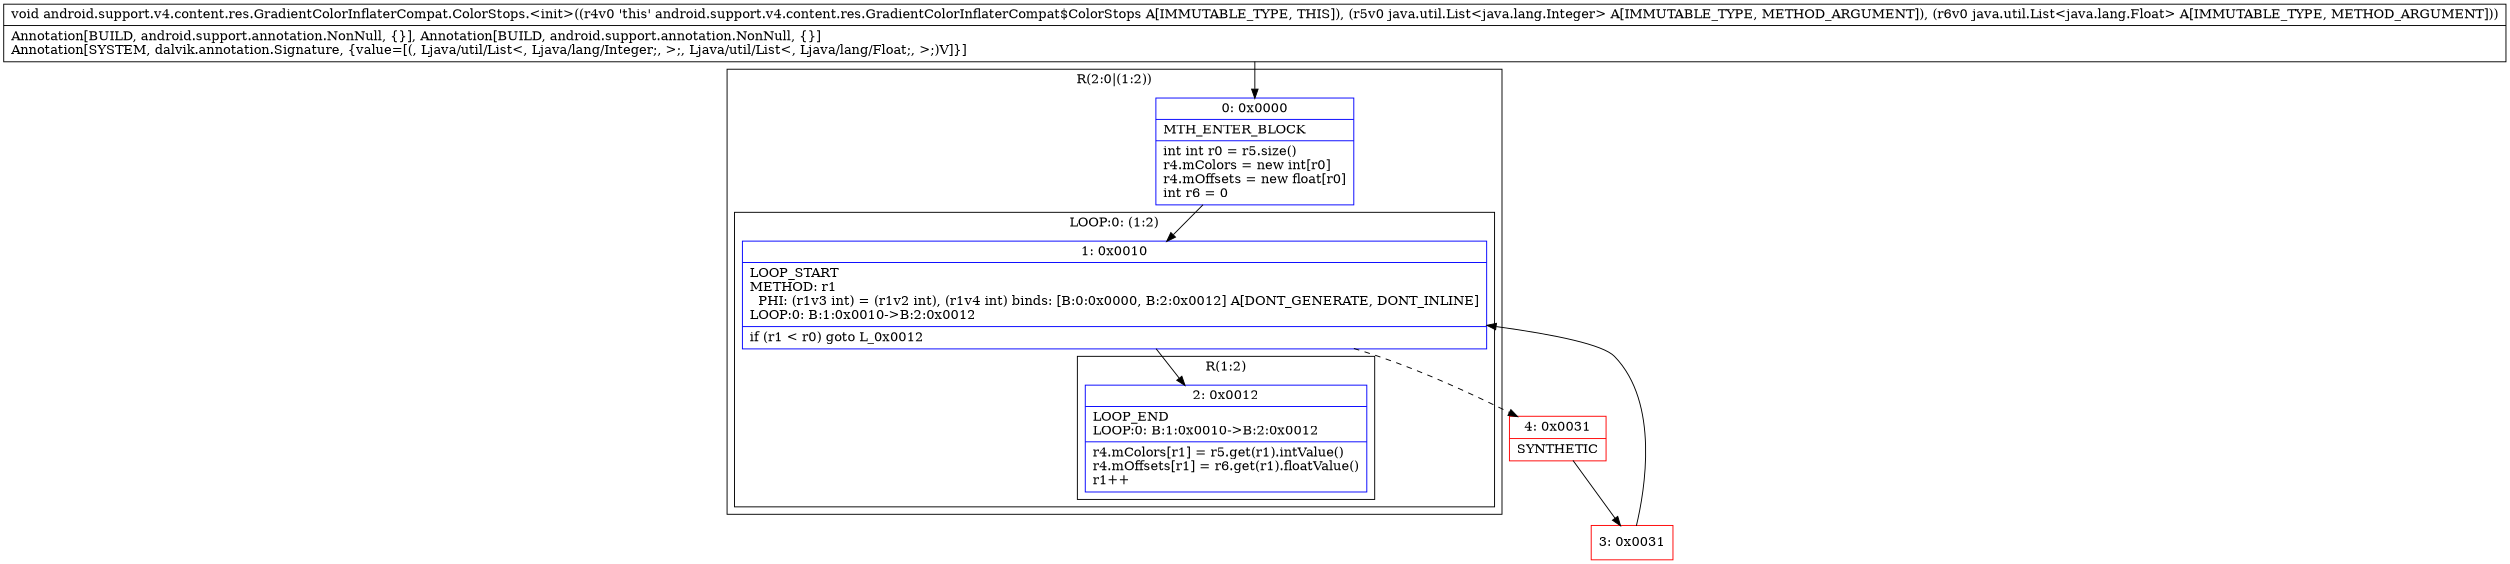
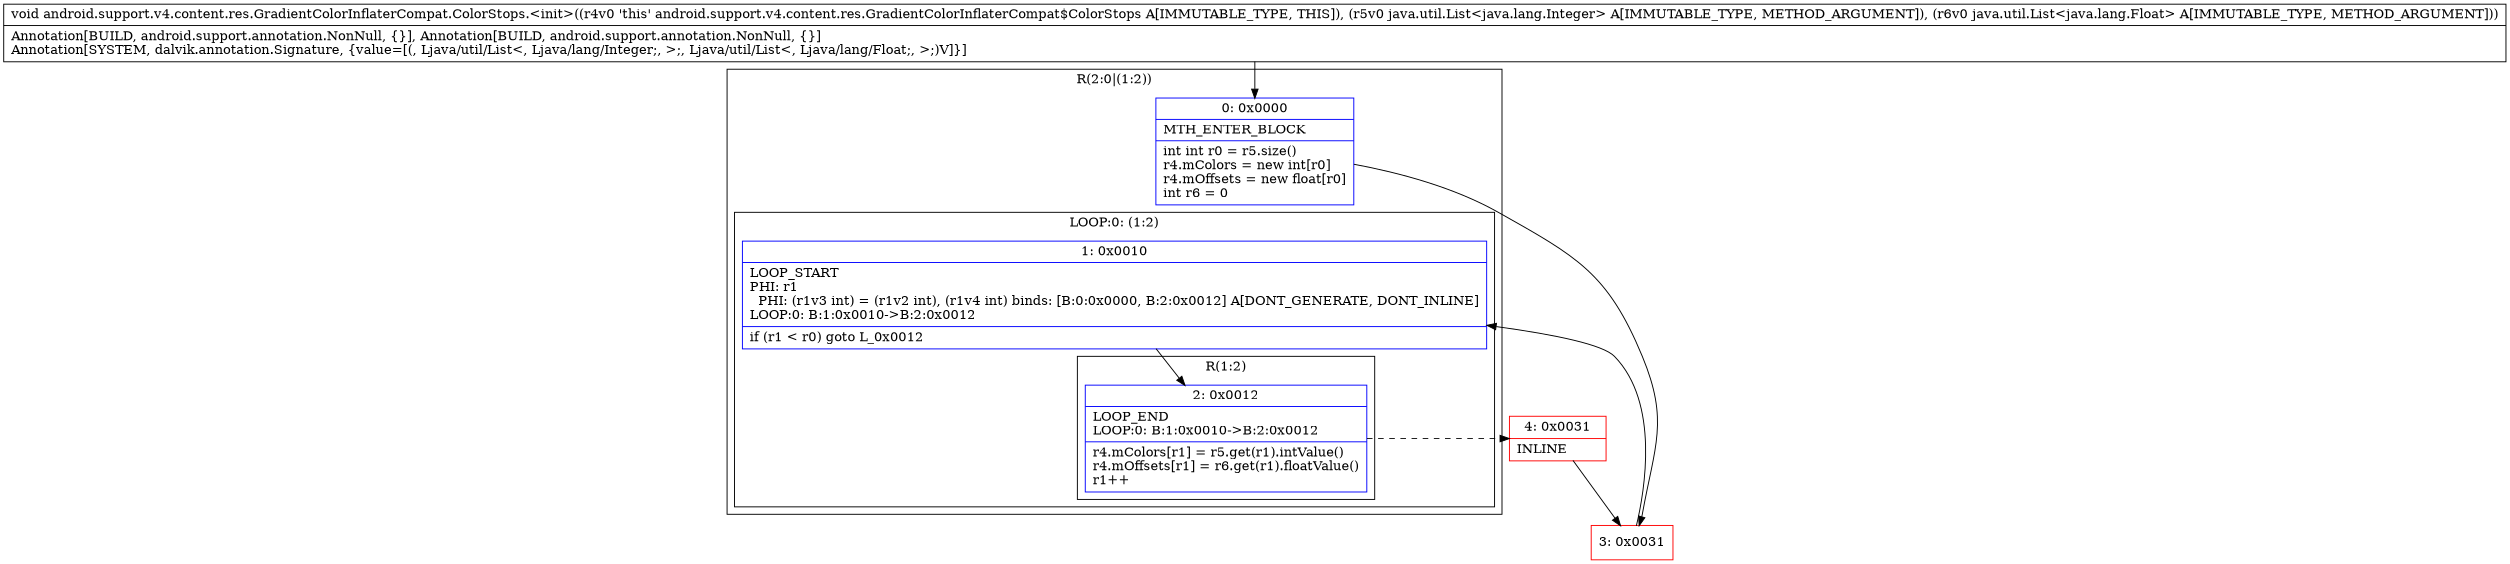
edge "0: 0x0000" -> "1: 0x0010": now "0: 0x0000" -> "3: 0x0031"
node "1: 0x0010": text "METHOD: r1" -> "PHI: r1"
edge "1: 0x0010" -> "4: 0x0031": now "2: 0x0012" -> "4: 0x0031"
node "4: 0x0031": text "SYNTHETIC" -> "INLINE"
